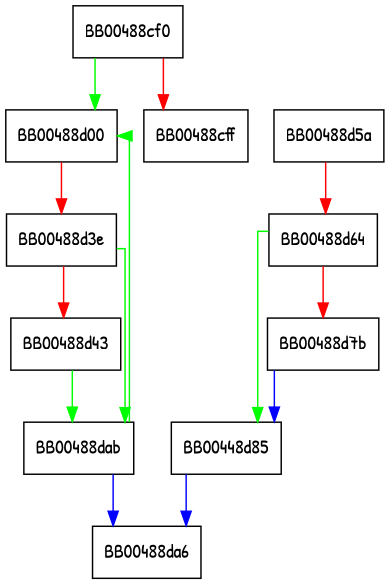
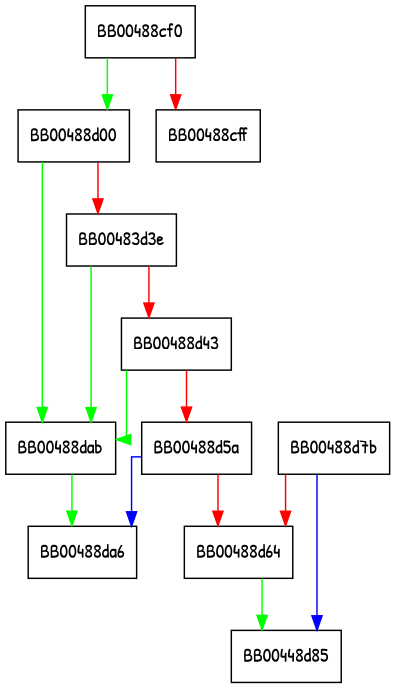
edge "BB00488dab" -> "BB00488d00": reversed
node "BB00488d3e": label "BB00488d3e" -> "BB00483d3e"
edge "BB00488d64" -> "BB00488d7b": reversed
edge "BB00488d43" -> "BB00488d5a": added
edge "BB00488dab" -> "BB00488da6": color blue -> green
edge "BB00448d85" -> "BB00488da6": now "BB00488d5a" -> "BB00488da6"
